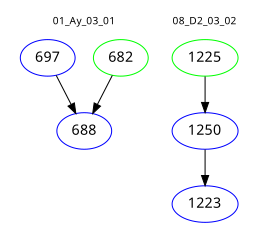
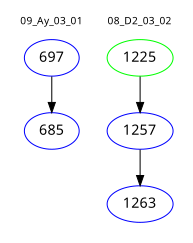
cluster "01_Ay_03_01": label "01_Ay_03_01" -> "09_Ay_03_01"
node "682": removed
node "688": label "688" -> "685"
node "1250": label "1250" -> "1257"
node "1223": label "1223" -> "1263"
